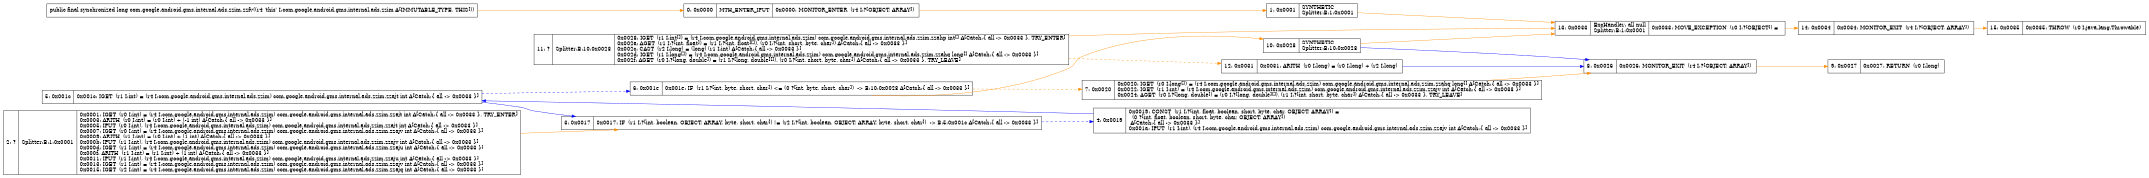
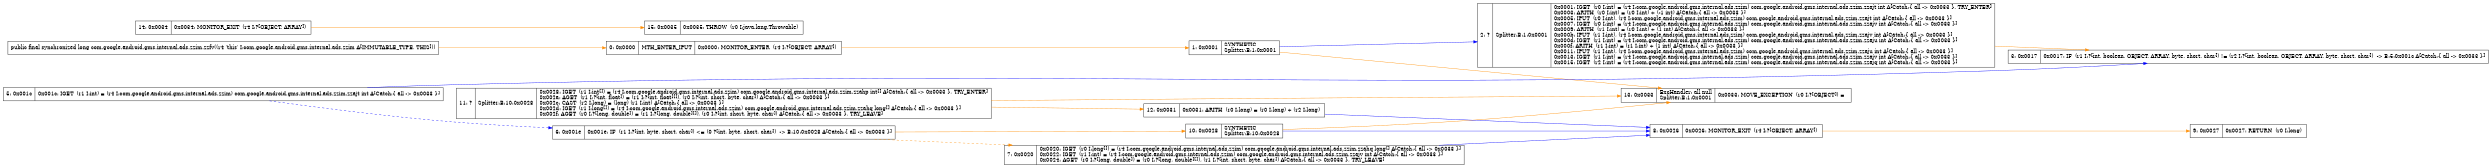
edge "13: 0x0033" -> "14: 0x0034": removed
edge "1: 0x0001" -> "2: ?": added
edge "11: ?" -> "12: 0x0031": style dashed -> solid
edge "7: 0x0020" -> "8: 0x0026": color darkorange -> blue
node "4: 0x0019": removed
